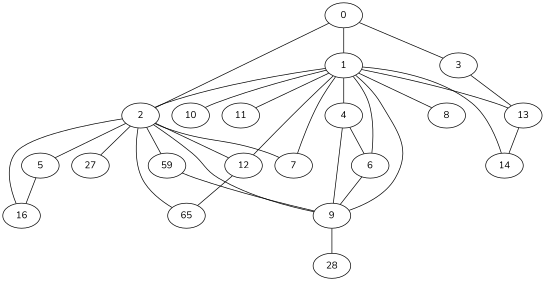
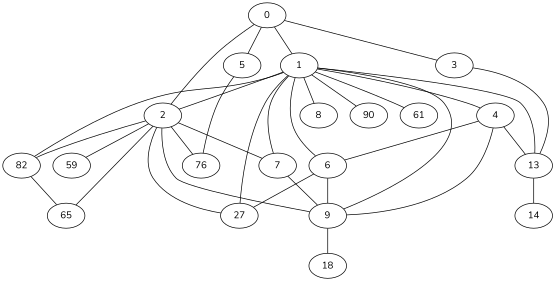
edge "1" -- "14": now "1" -- "27"
node "10": label "10" -> "90"
node "11": label "11" -> "61"
edge "2" -- "5": now "0" -- "5"
edge "4" -- "13": added
node "12": label "12" -> "82"
edge "59" -- "9": now "7" -- "9"
edge "6" -- "27": added
node "16": label "16" -> "76"
node "28": label "28" -> "18"
